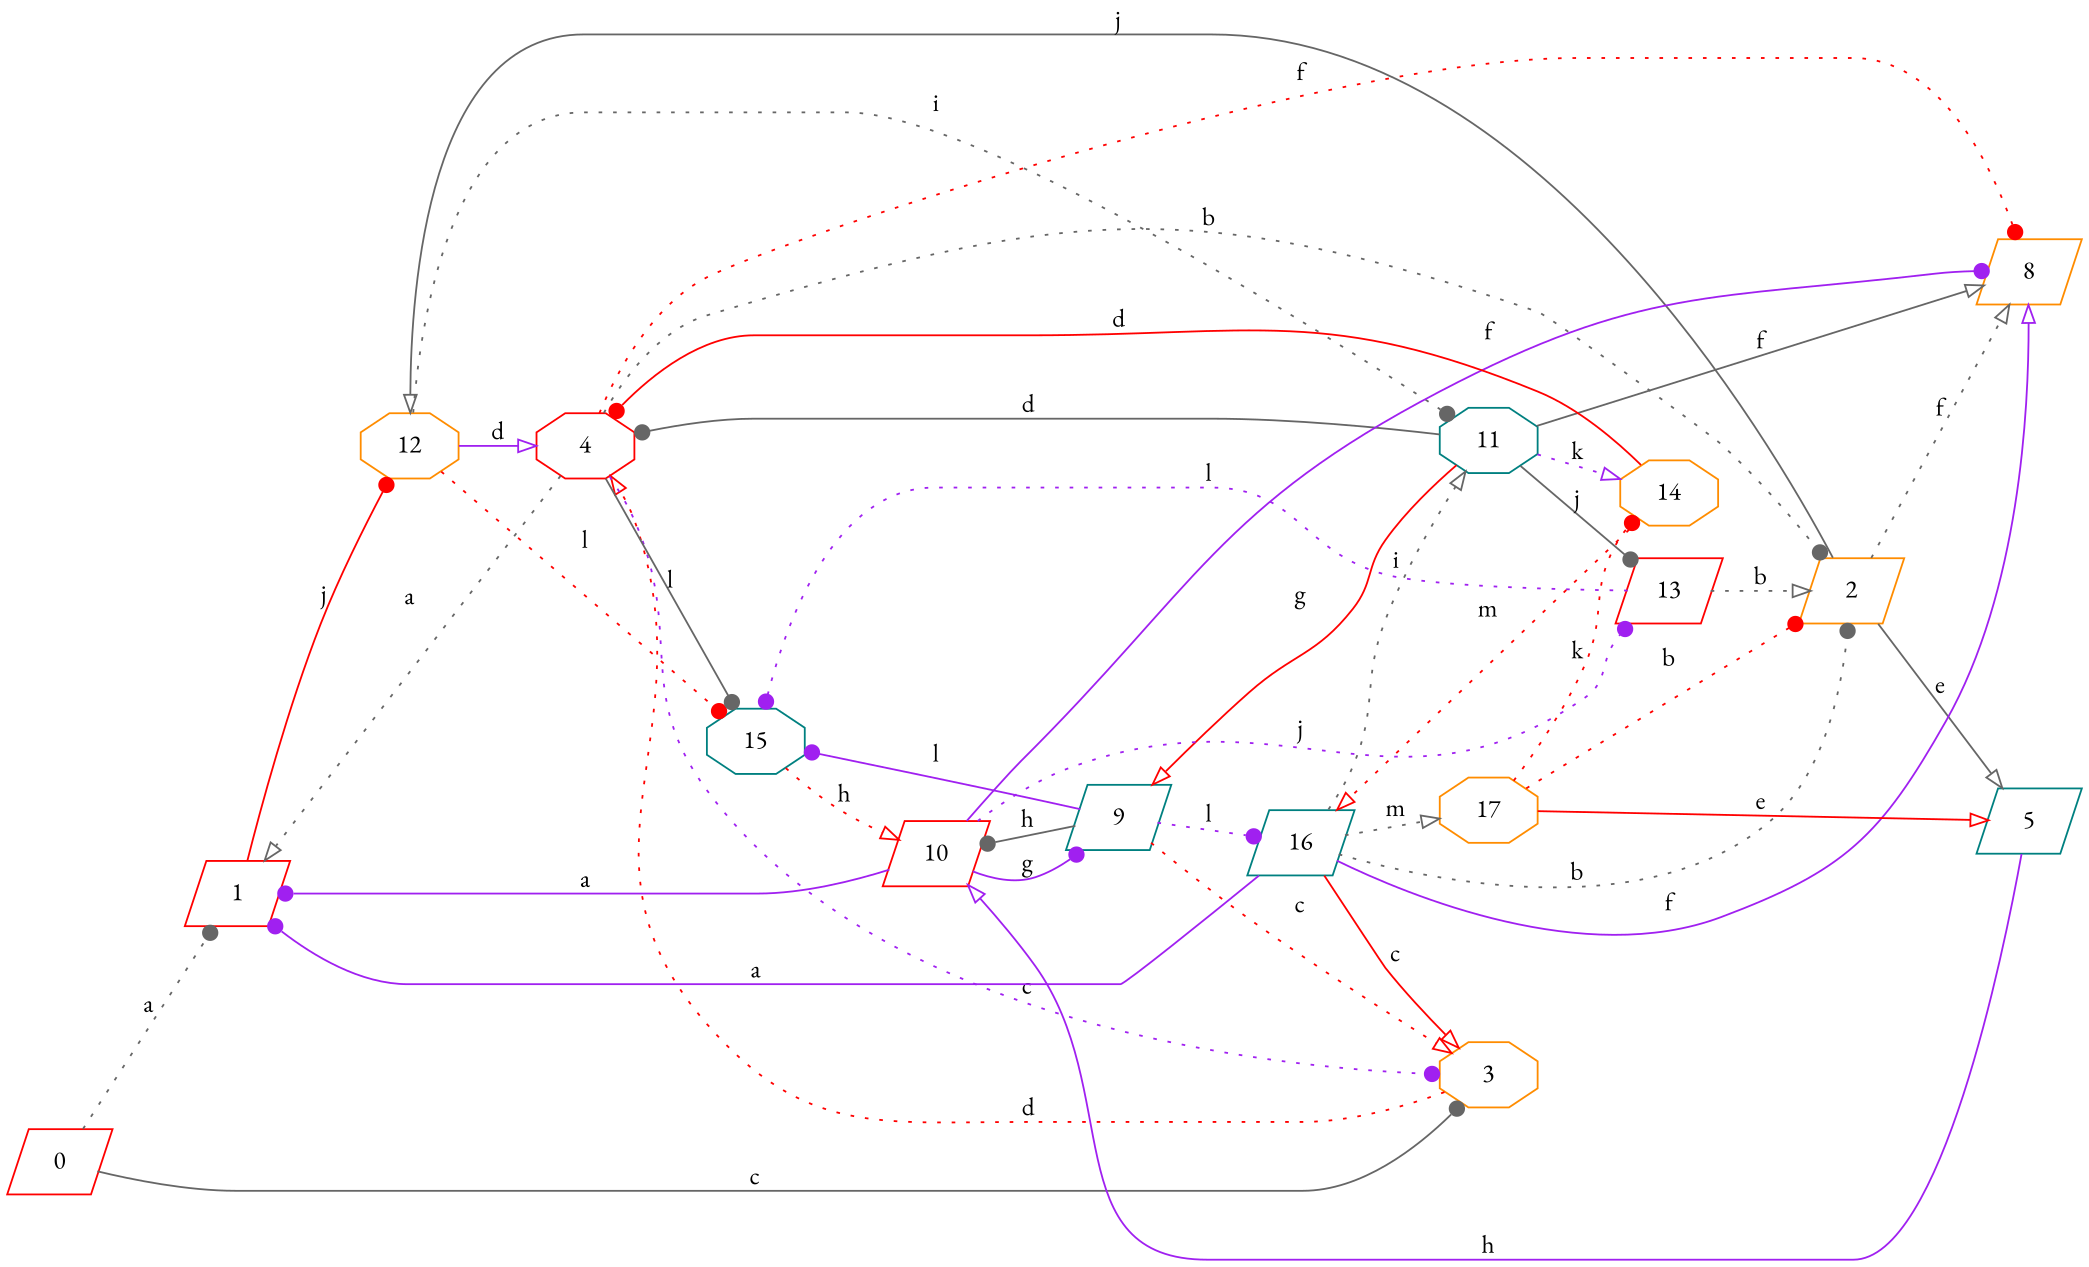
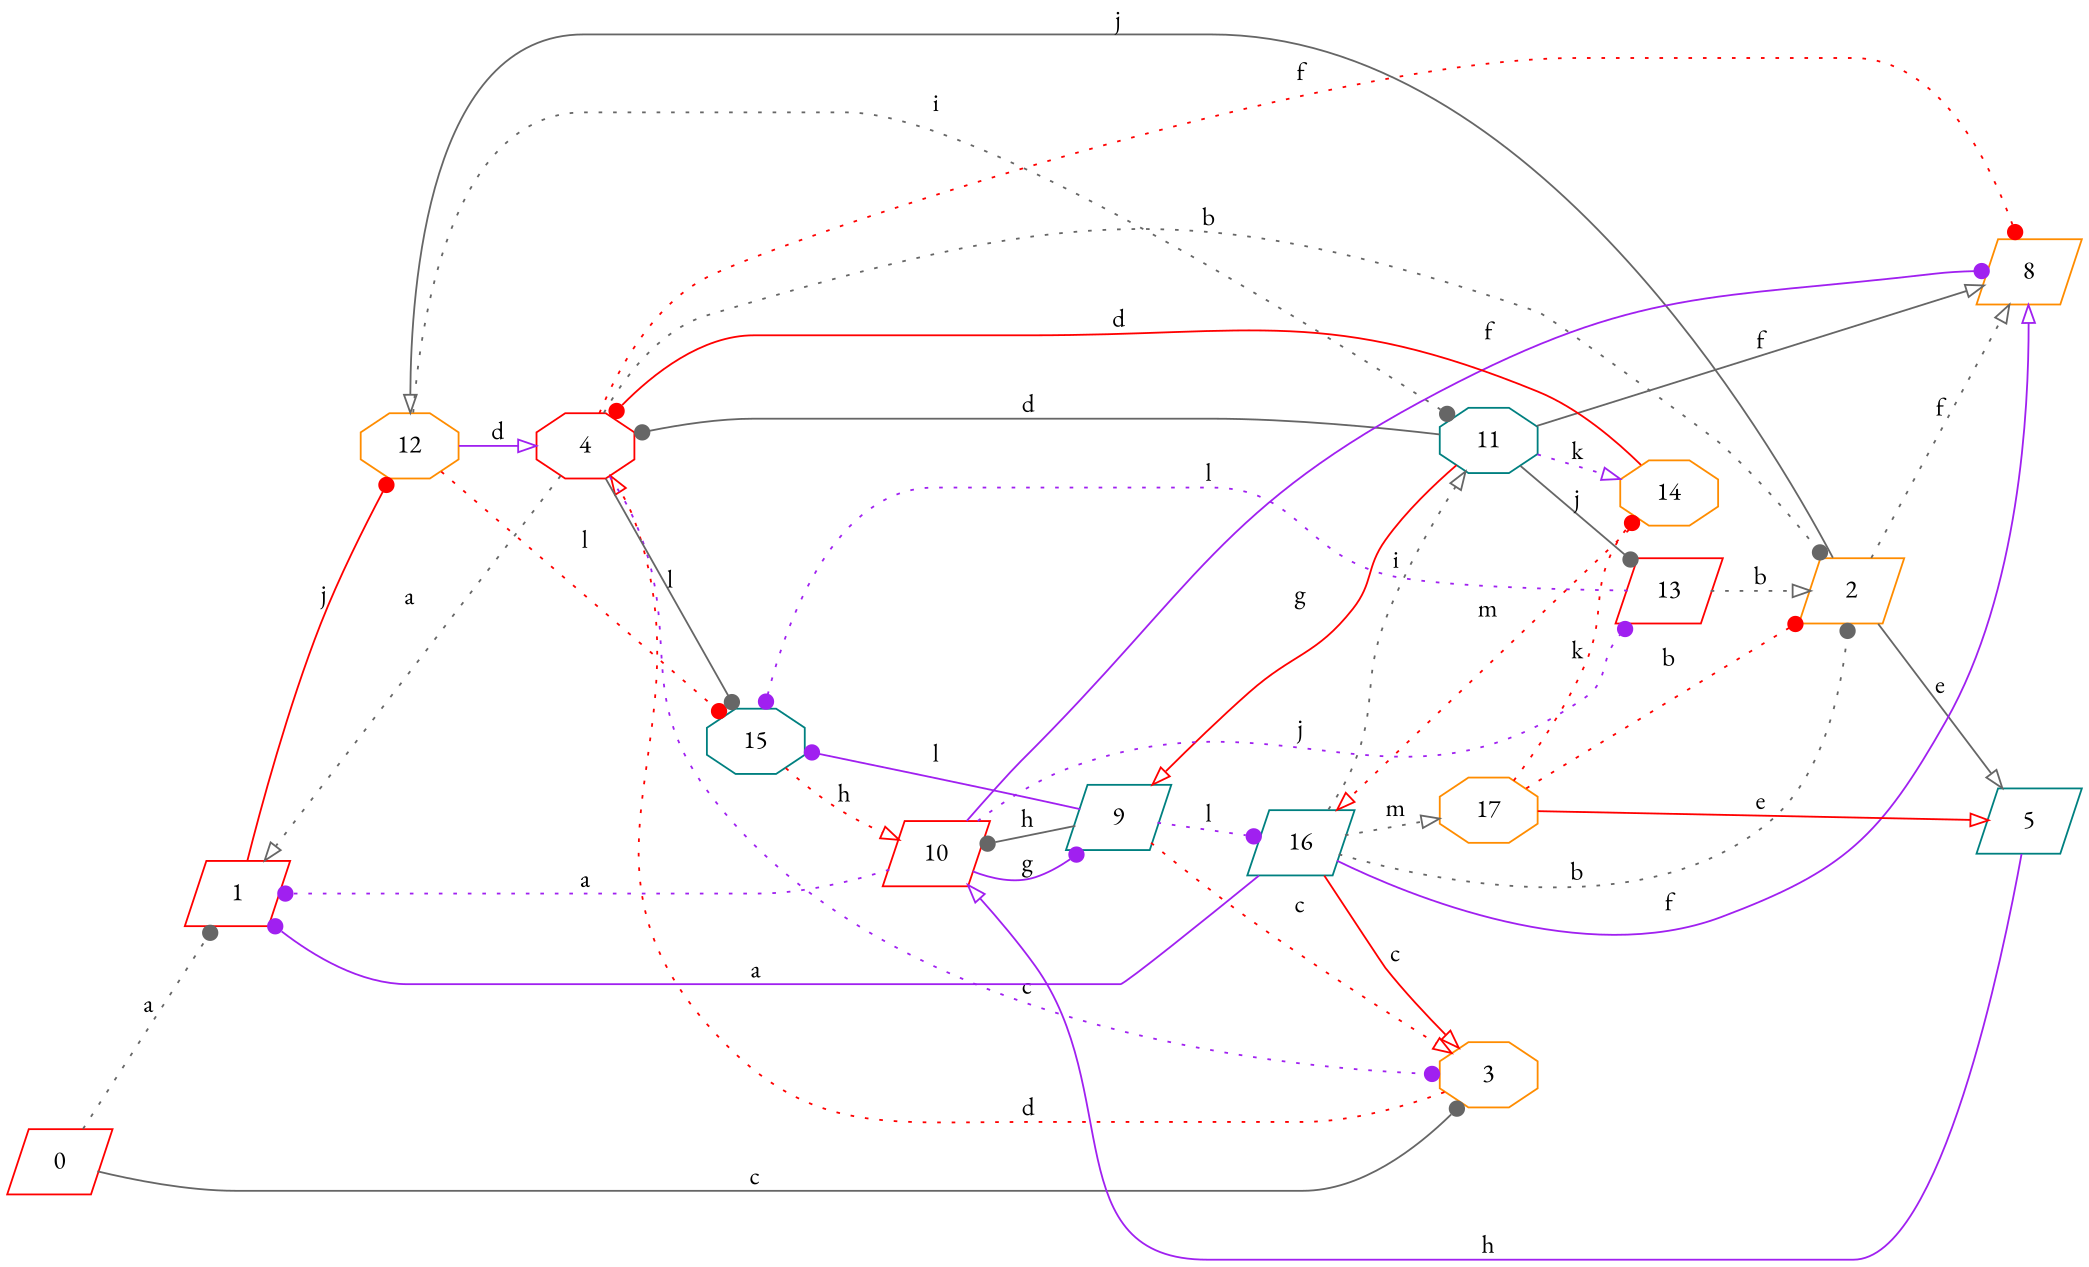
edge "10" -> "1": style solid -> dotted
